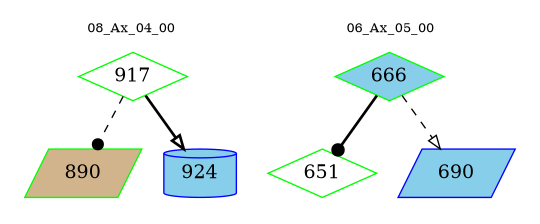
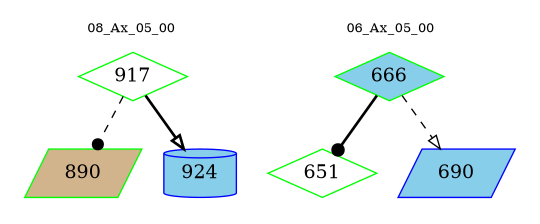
cluster "08_Ax_04_00": label "08_Ax_04_00" -> "08_Ax_05_00"
